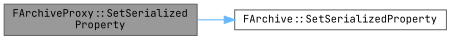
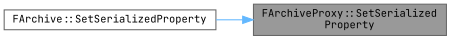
edge "FArchiveProxy::SetSerialized Property" -> "FArchive::SetSerializedProperty": reversed
